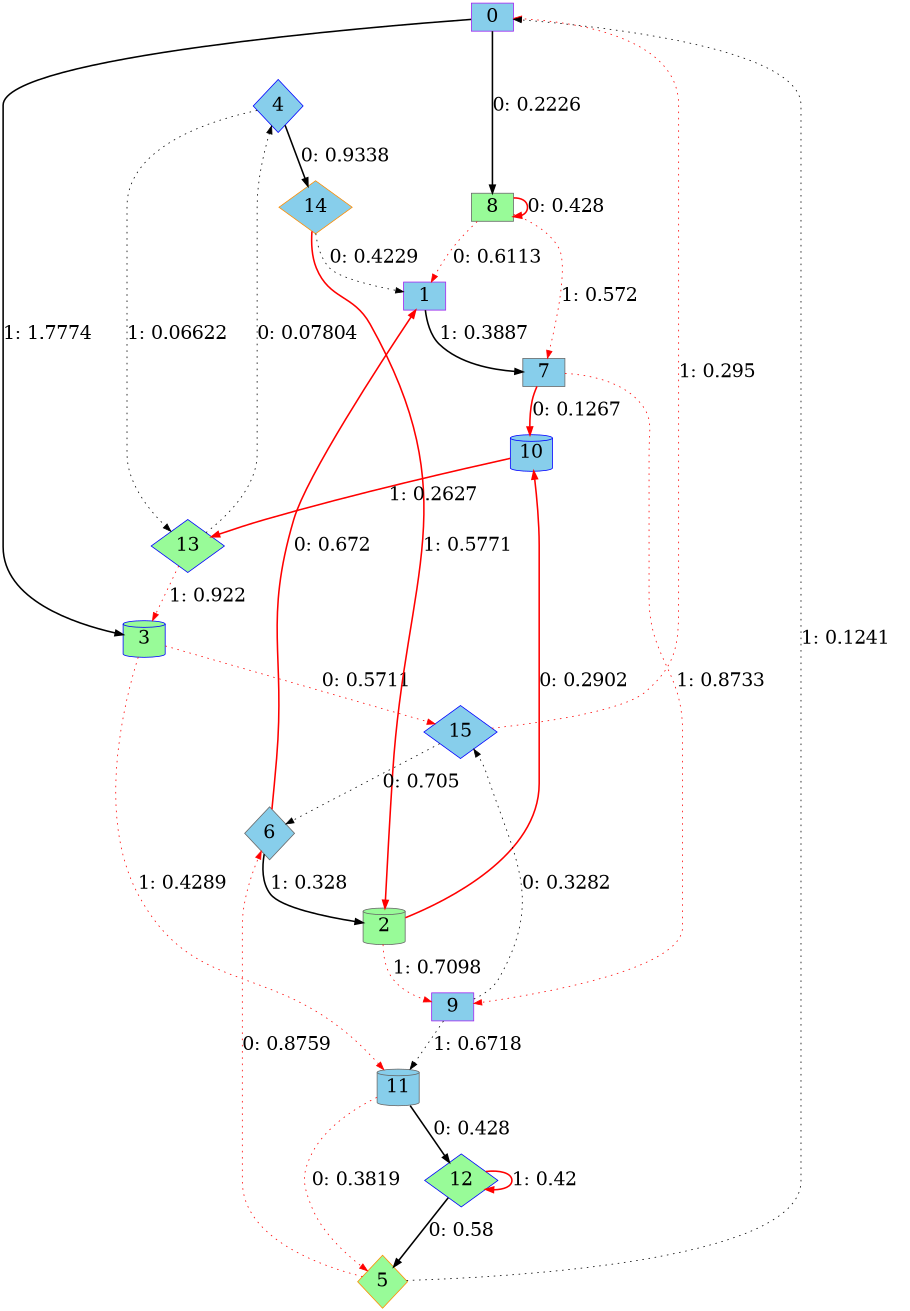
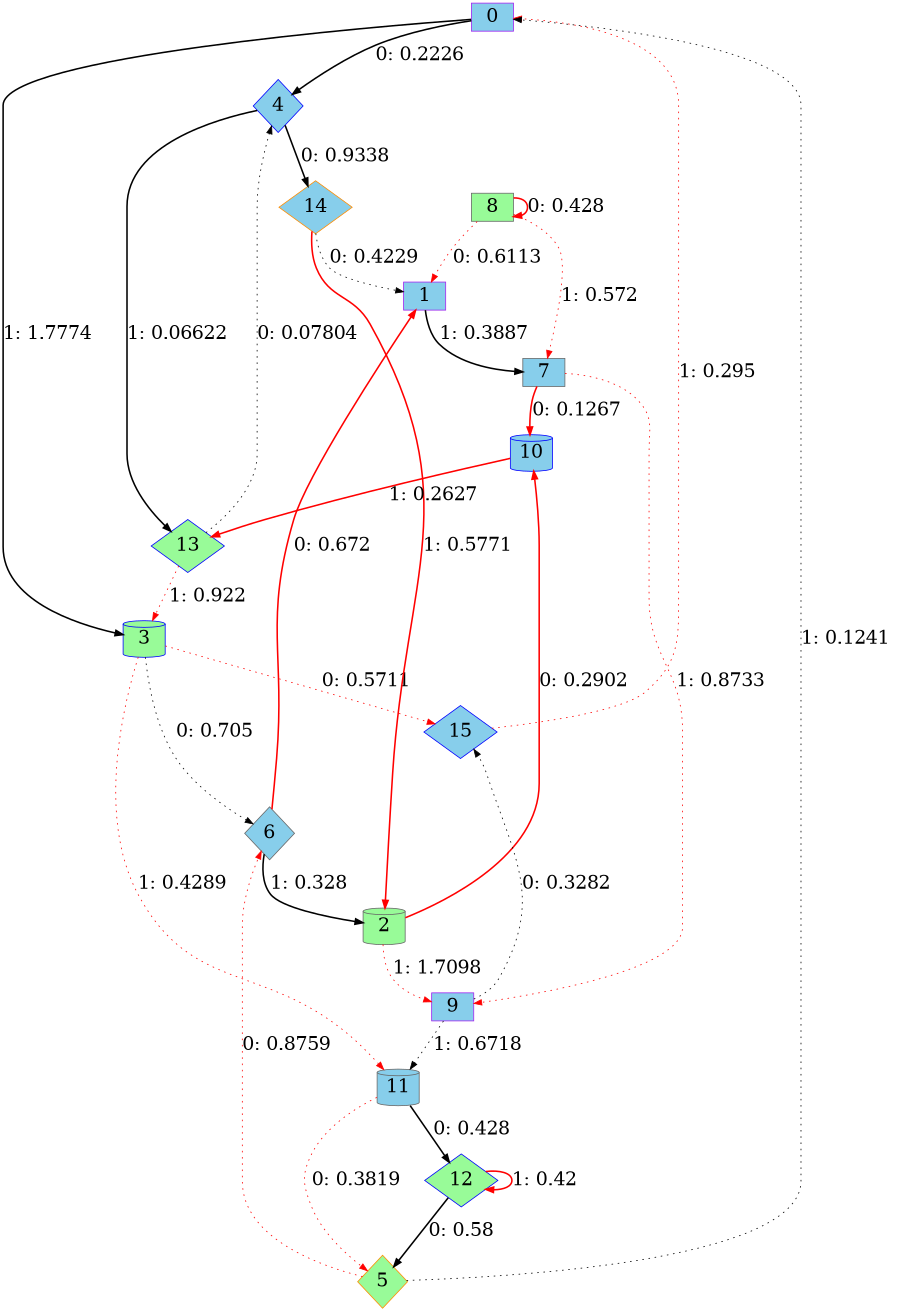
edge "0" -> "8": now "0" -> "4"
edge "4" -> "13": style dotted -> bold
edge "15" -> "6": now "3" -> "6"
edge "2" -> "9": label "1: 0.7098   " -> "1: 1.7098   "
